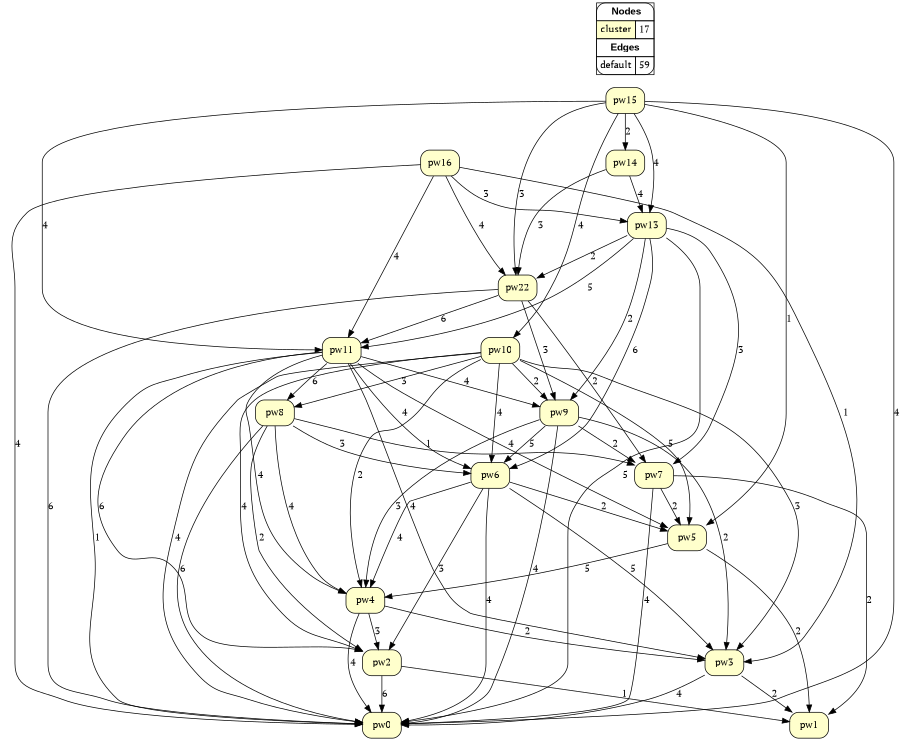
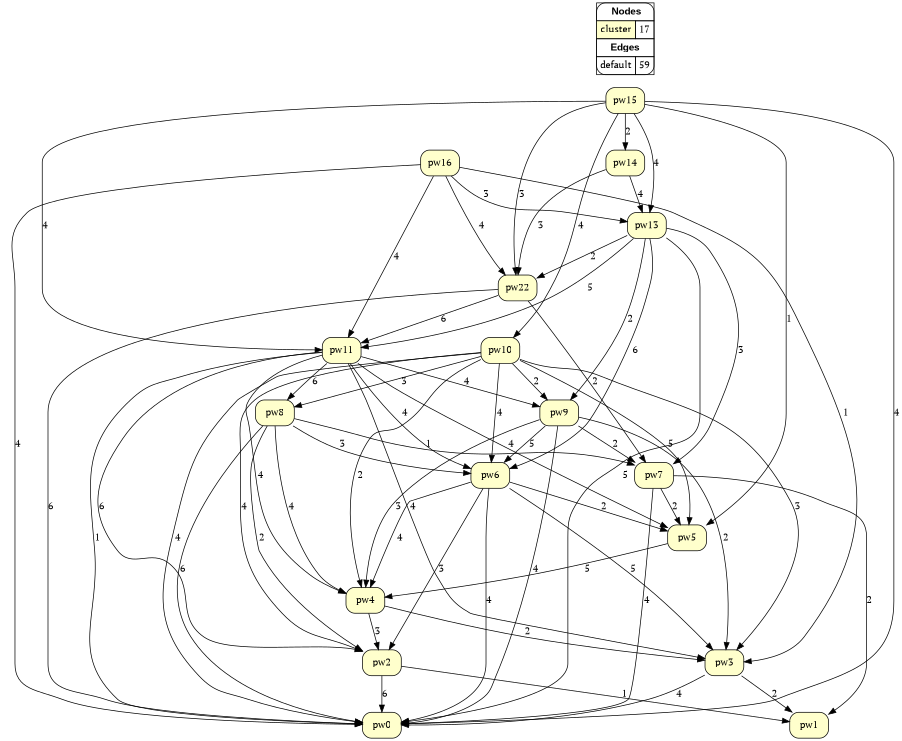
edge "pw22" -> "pw9": removed, label "3"
edge "pw5" -> "pw1": removed, label "2"
edge "pw4" -> "pw0": removed, label "4"
